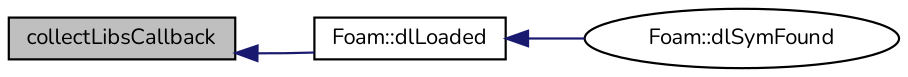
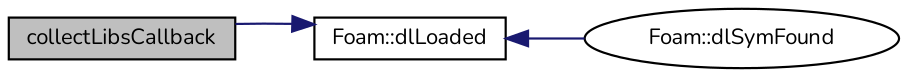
edge "Foam::dlLoaded" -> "collectLibsCallback": reversed
